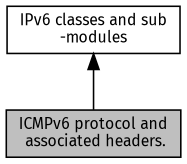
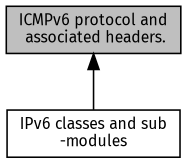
edge "ICMPv6 protocol and associated headers." -> "IPv6 classes and sub -modules": reversed
